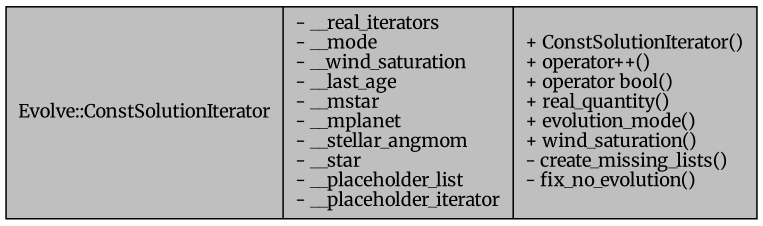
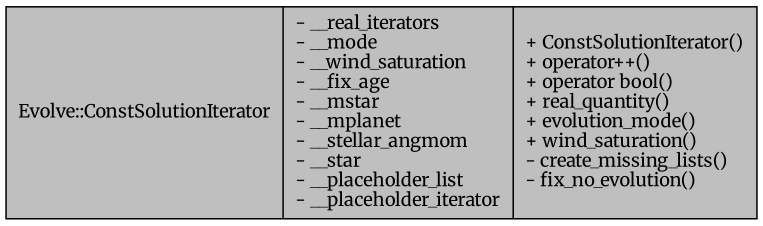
node "Evolve::ConstSolutionIterator": text "- __last_age" -> "- __fix_age"
